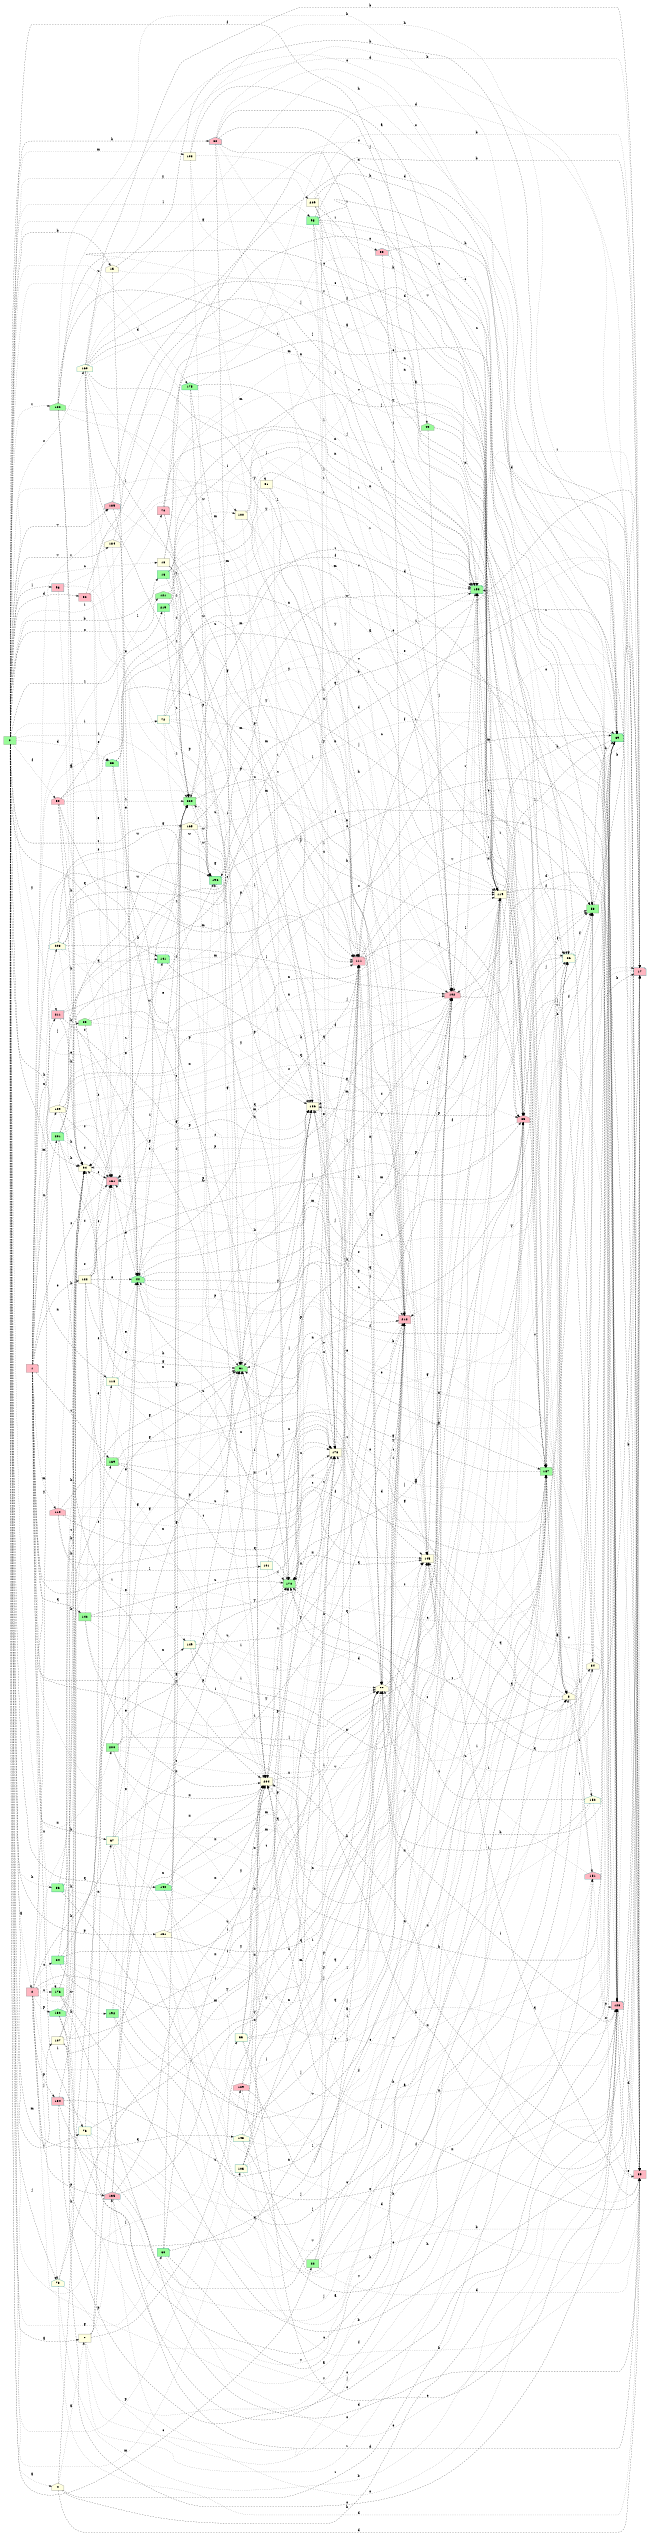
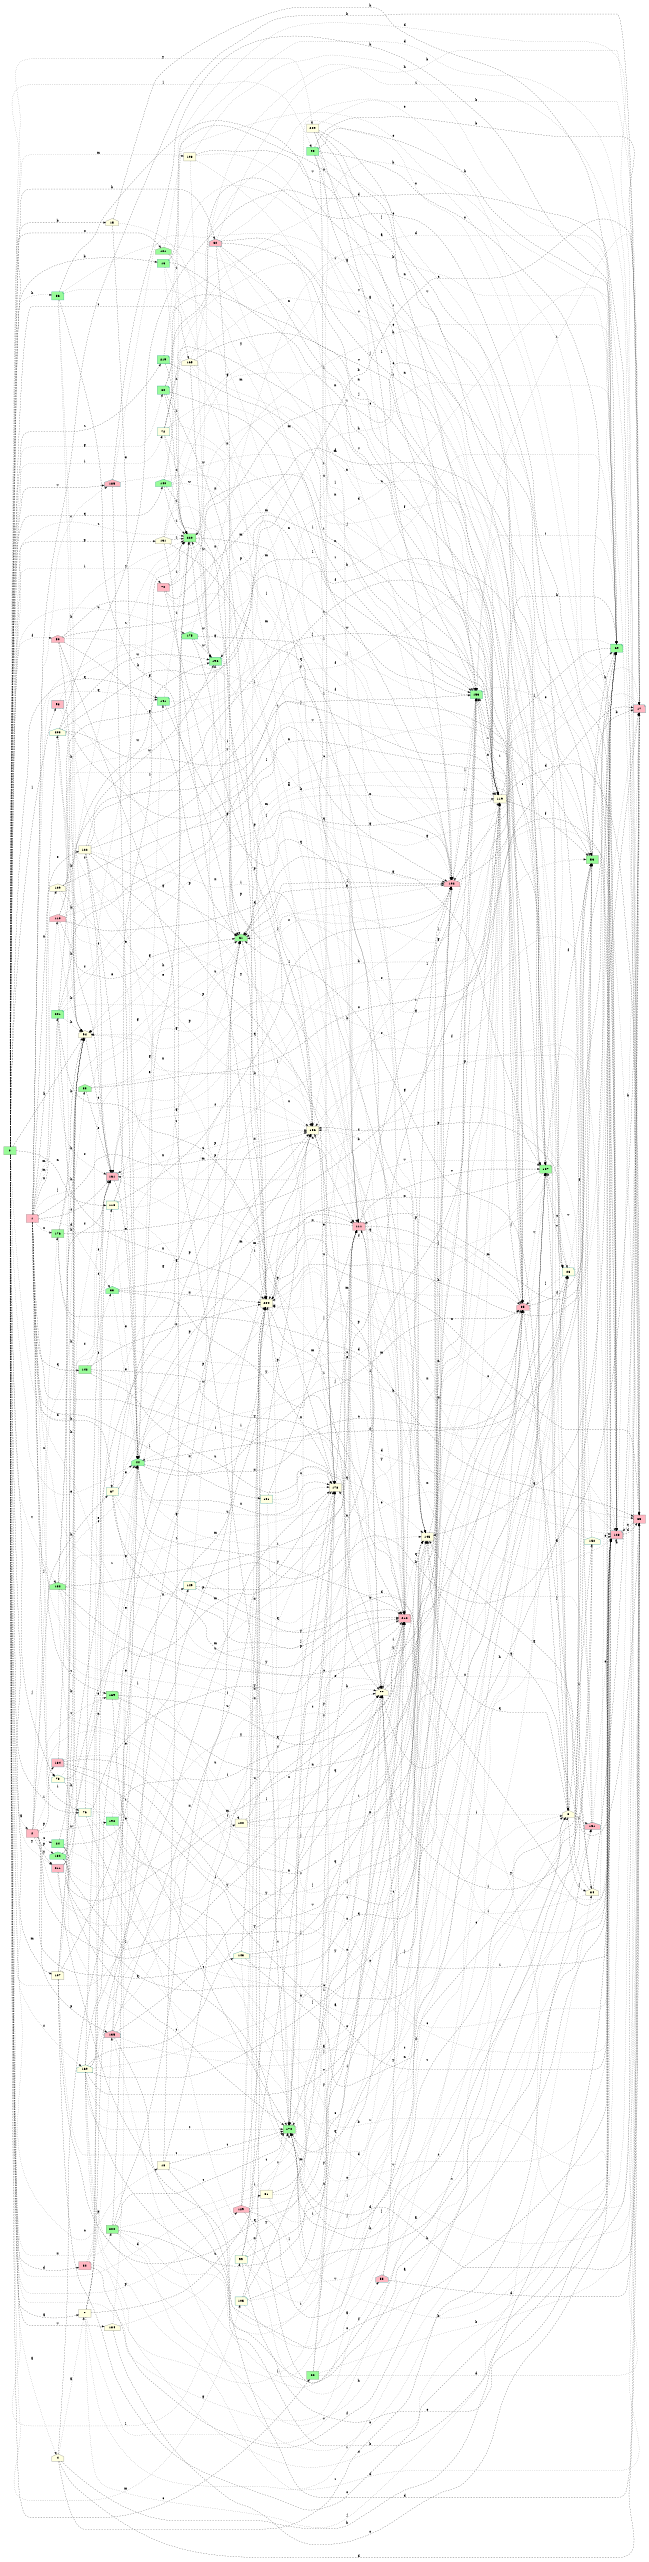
node "49": removed
